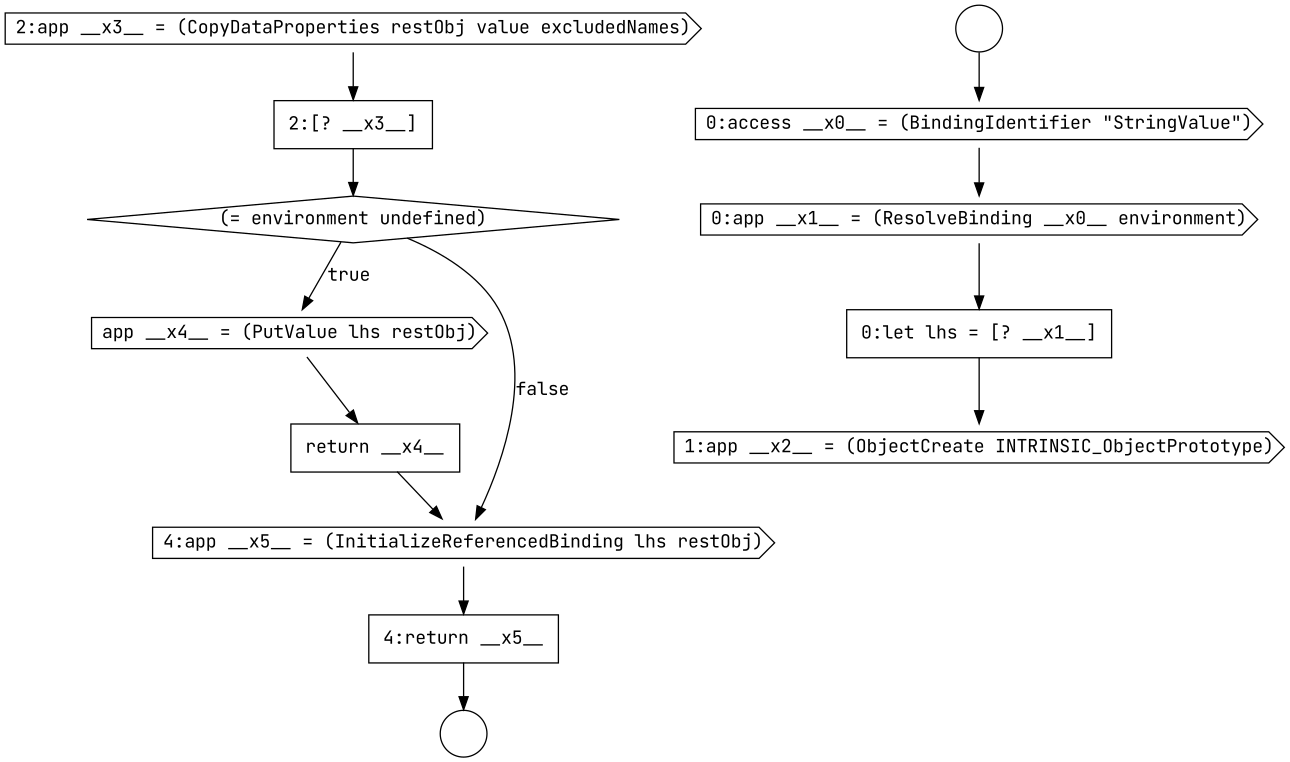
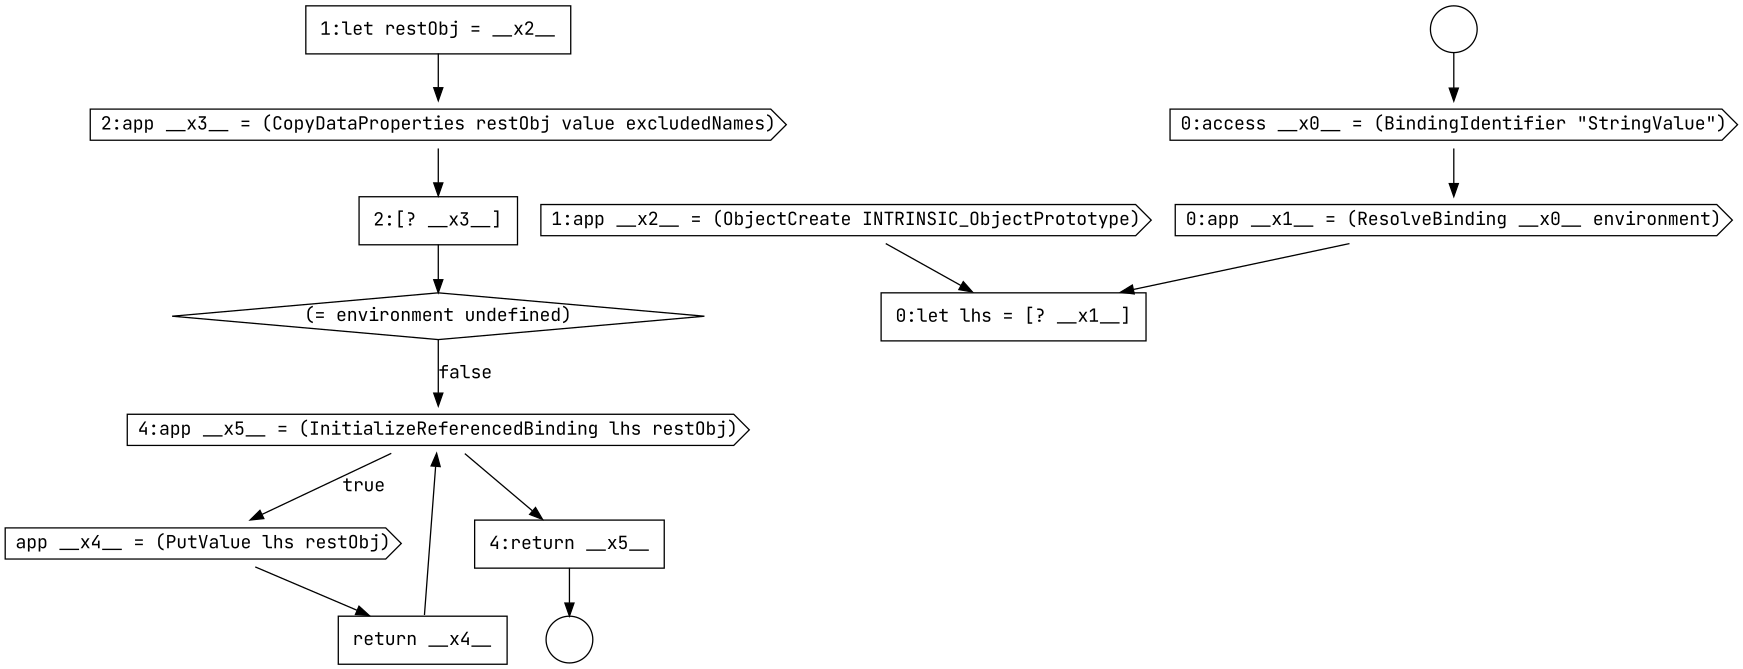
node "1:let restObj = __x2__": added
edge "(= environment undefined)" -> "app __x4__ = (PutValue lhs restObj)": now "4:app __x5__ = (InitializeReferencedBinding lhs restObj)" -> "app __x4__ = (PutValue lhs restObj)"
edge "0:let lhs = [? __x1__]" -> "1:app __x2__ = (ObjectCreate INTRINSIC_ObjectPrototype)": reversed
